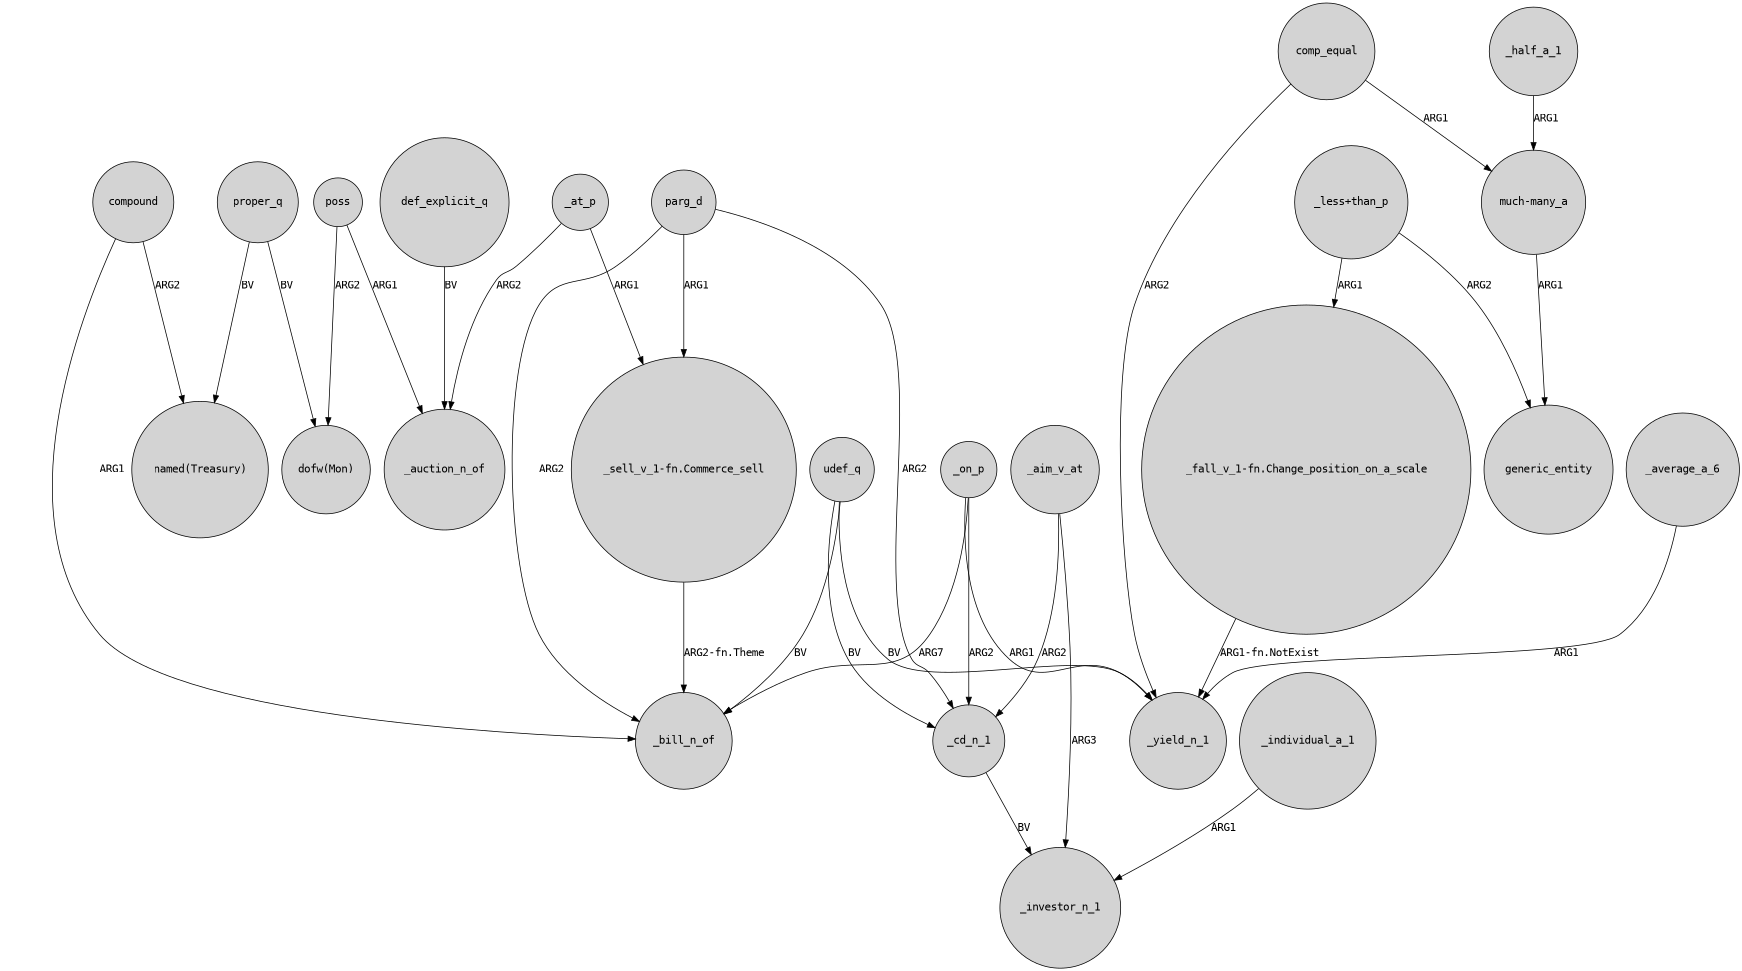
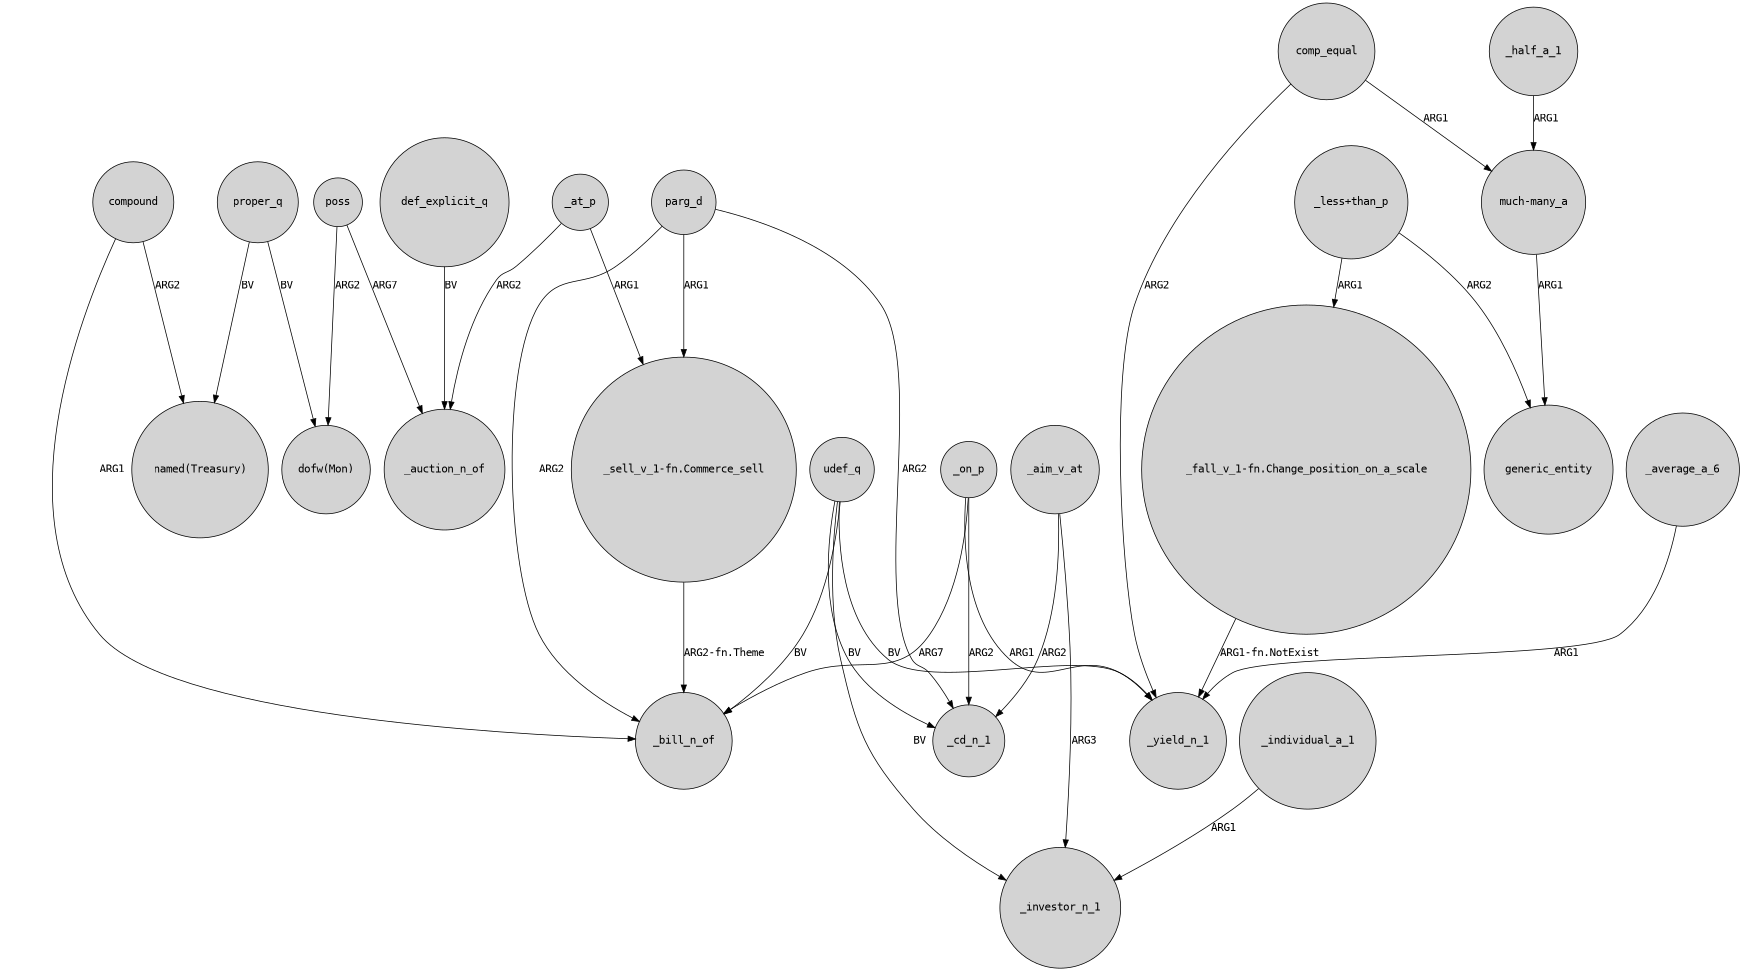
edge "poss" -> "_auction_n_of": label "ARG1" -> "ARG7"
edge "_cd_n_1" -> "_investor_n_1": now "udef_q" -> "_investor_n_1"
